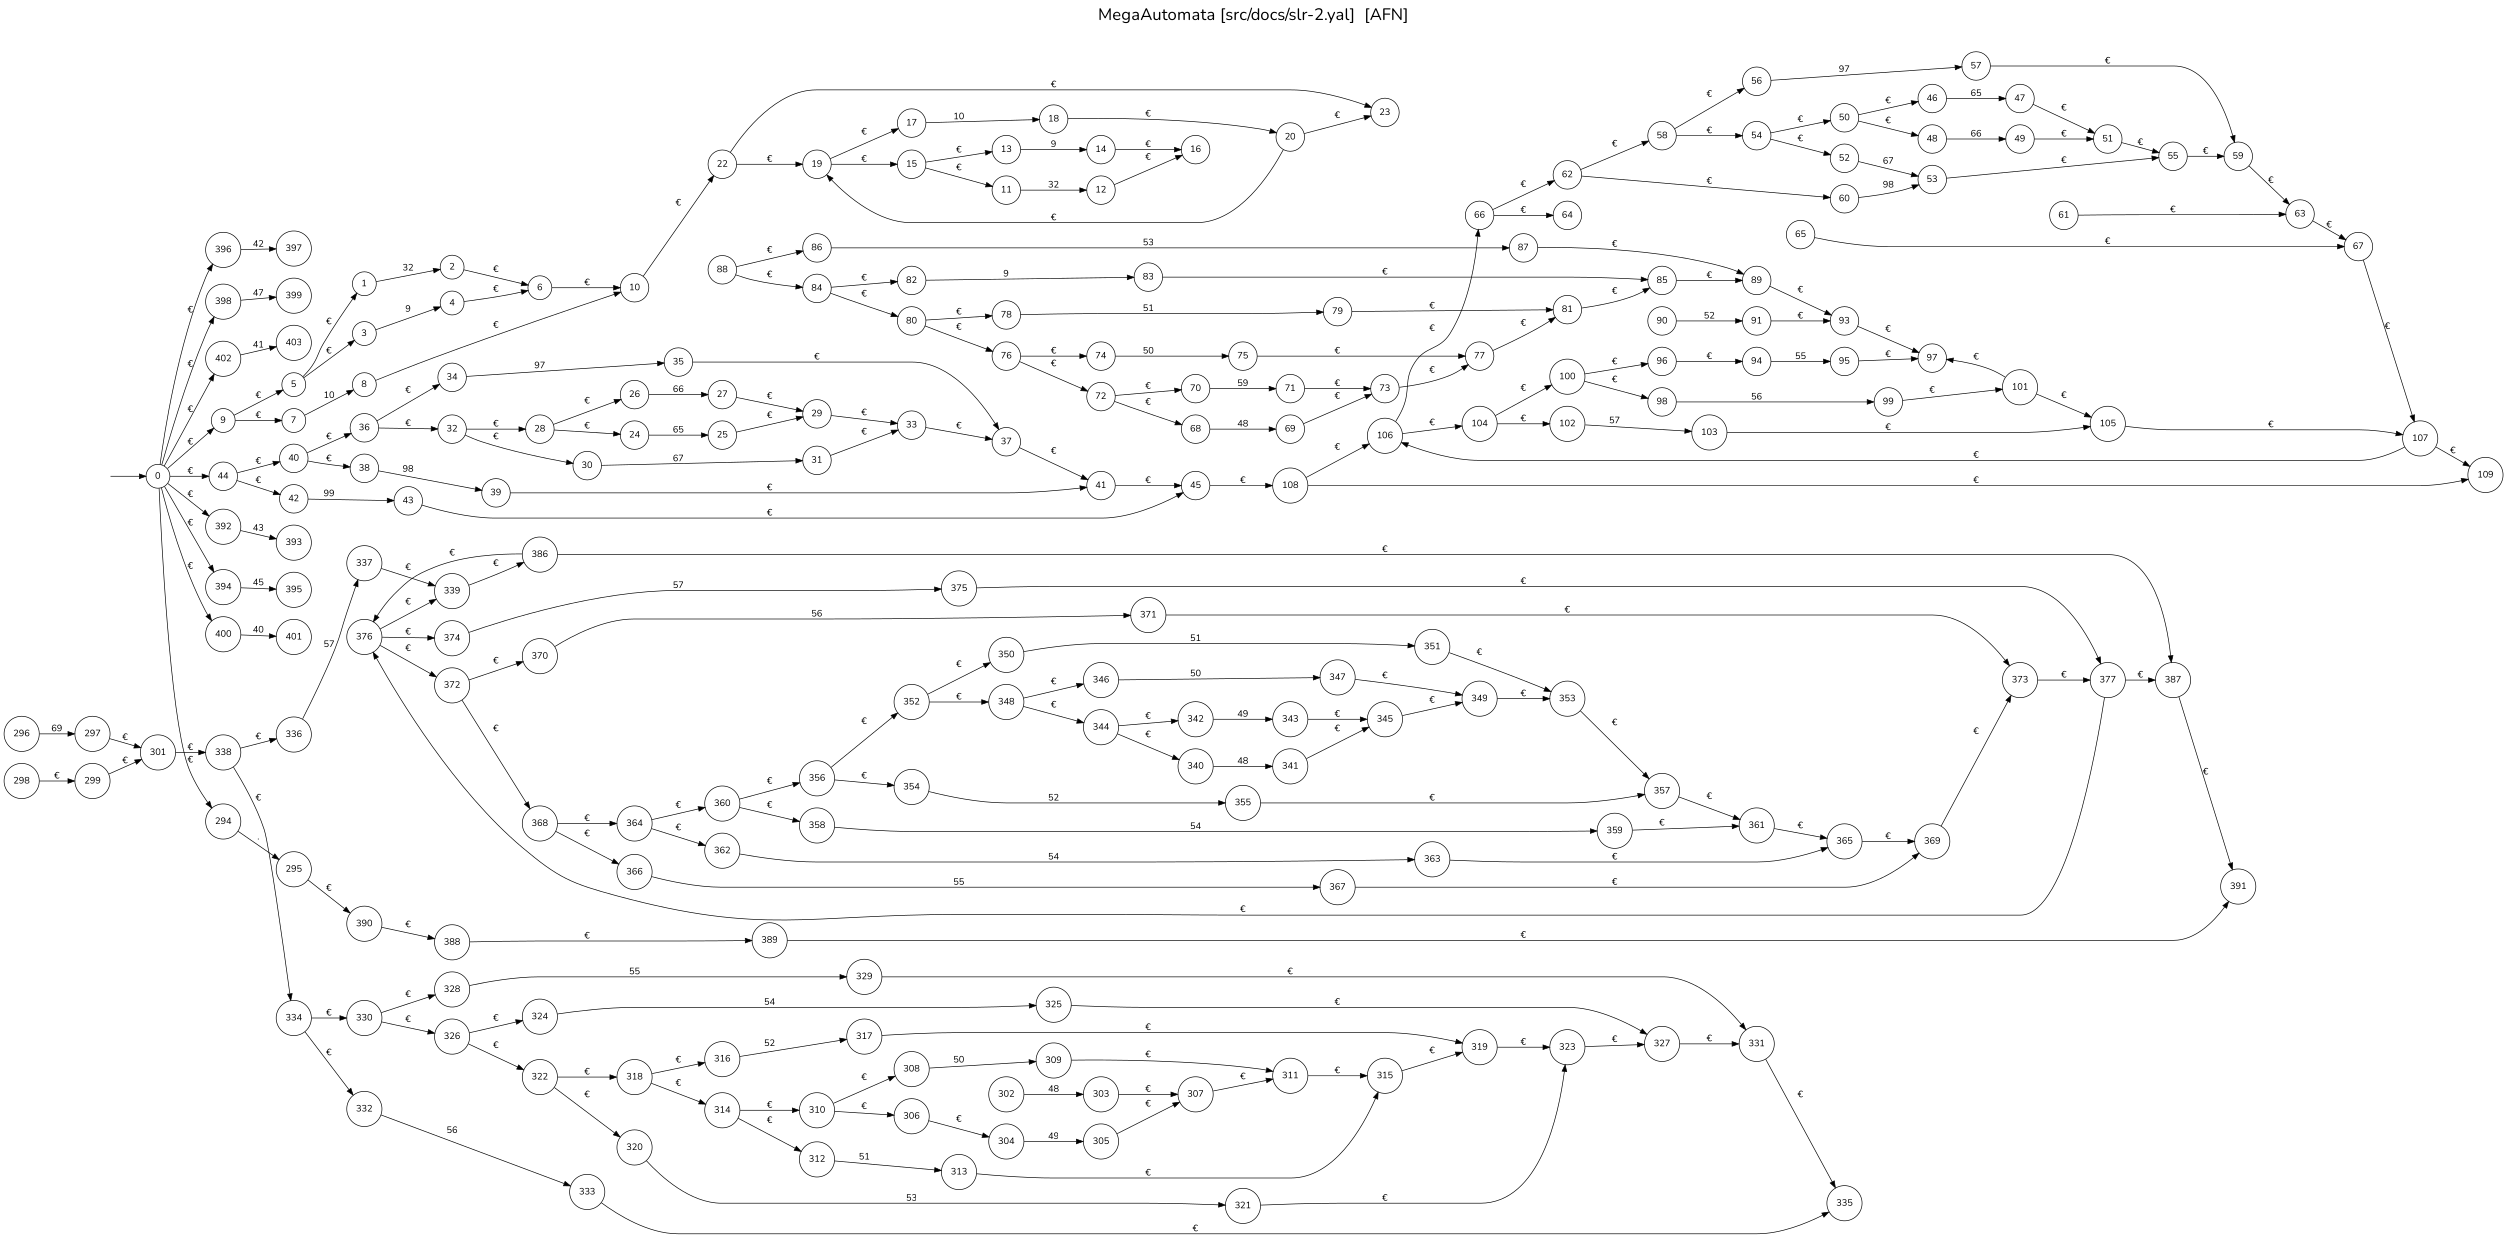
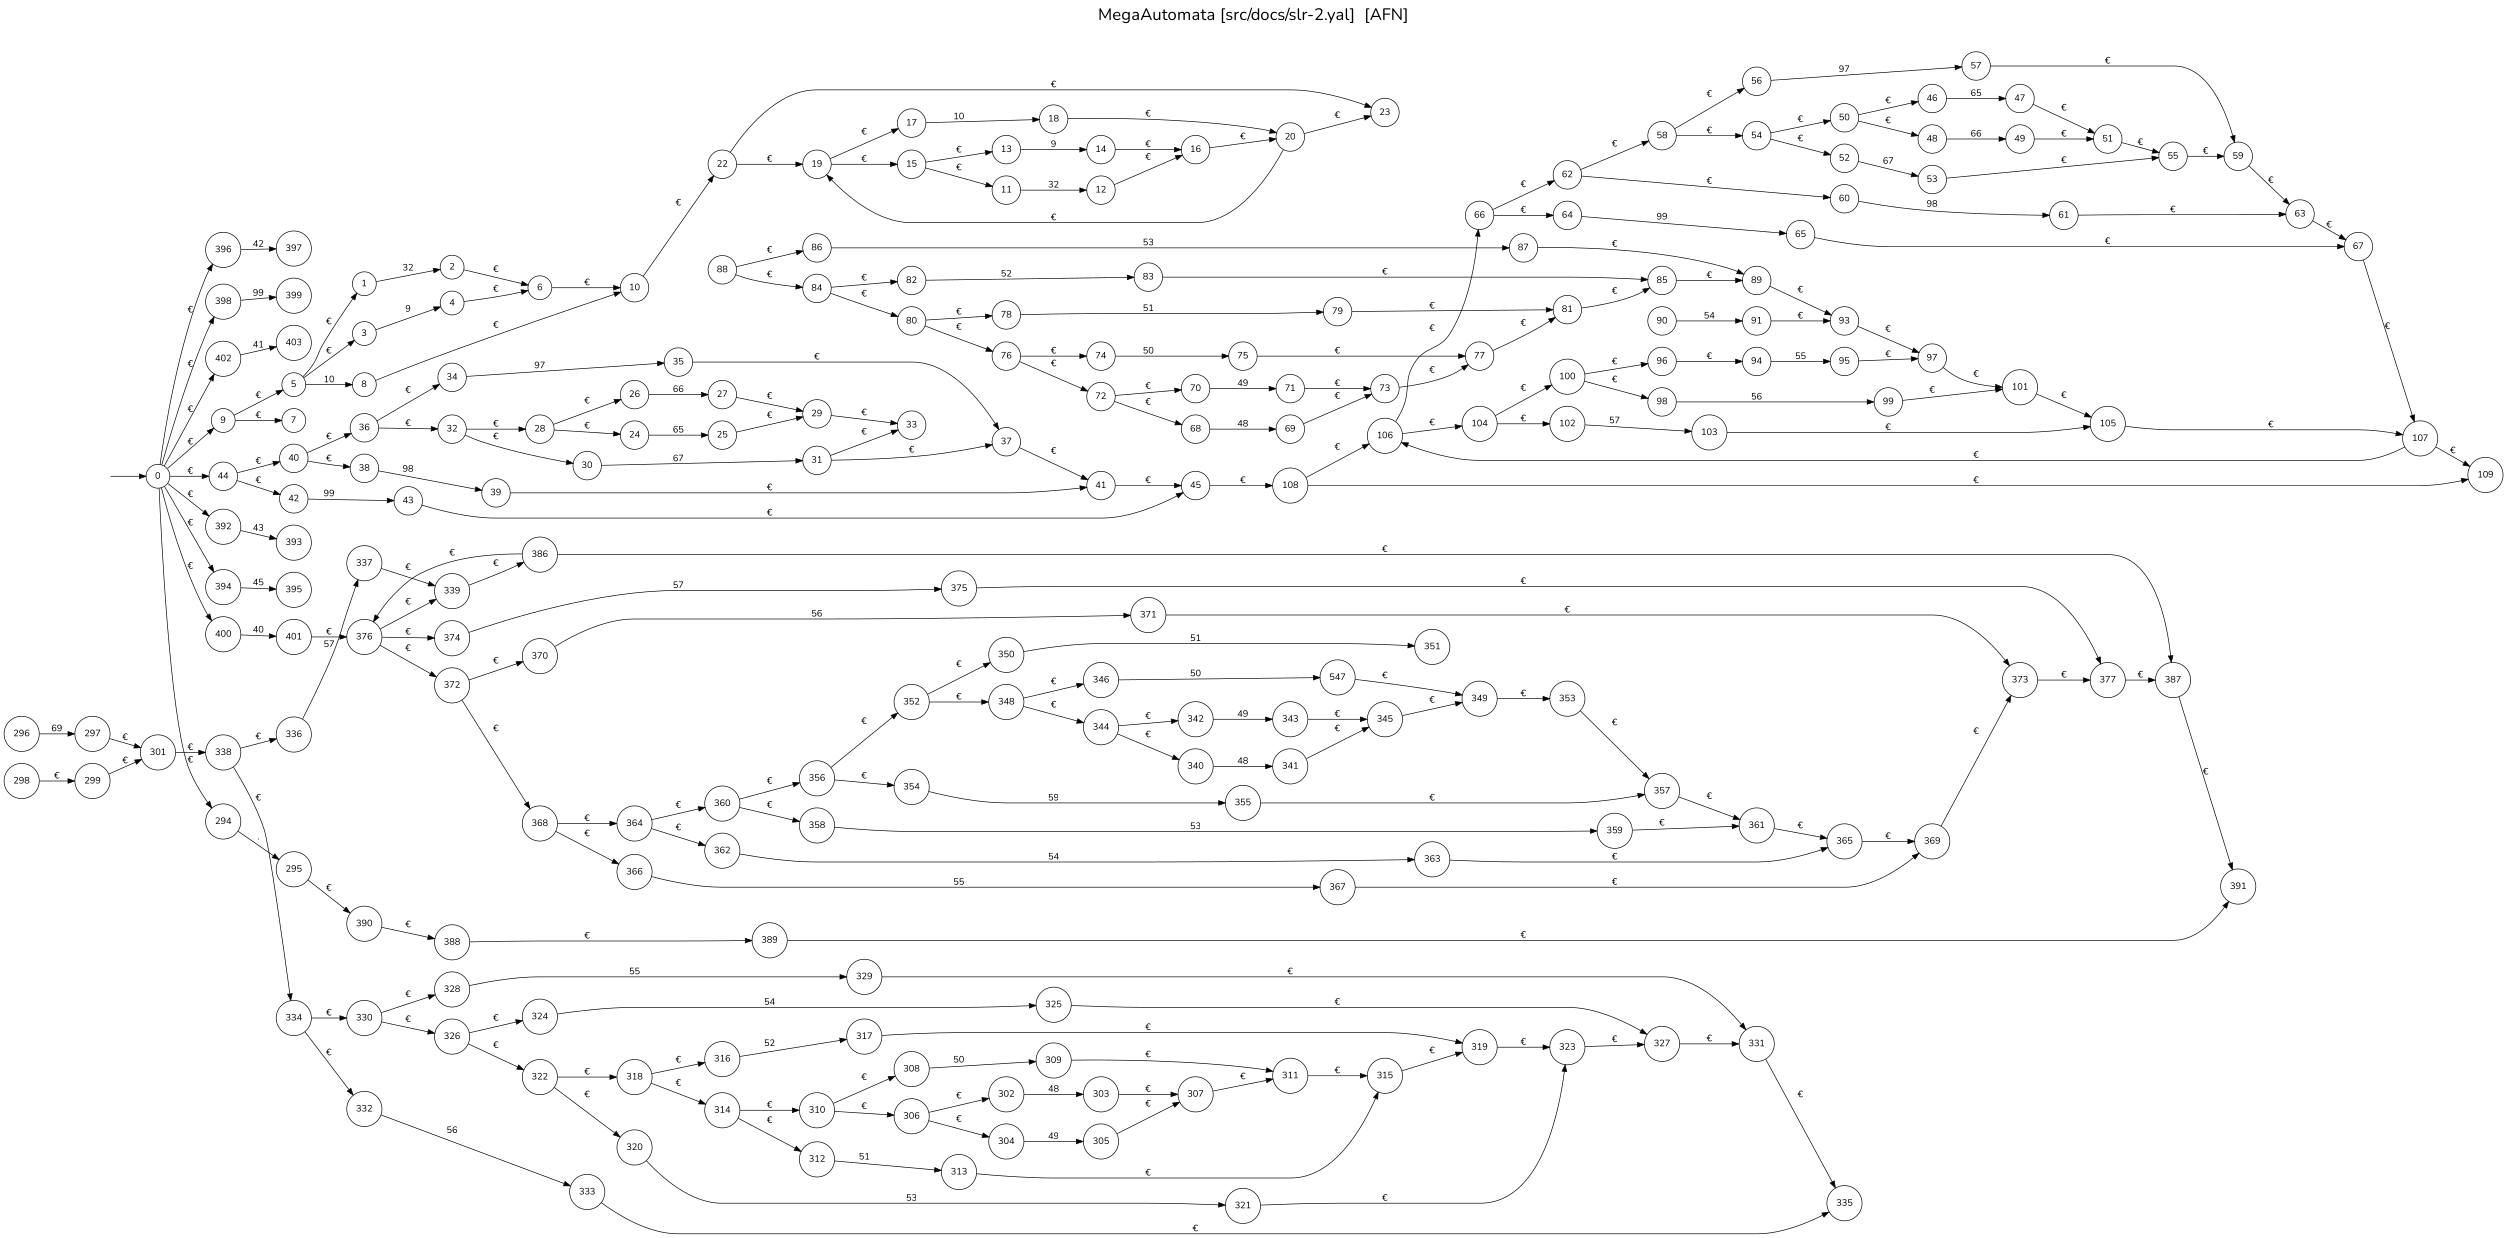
edge "16" -> "20": added, label "€"
edge "60" -> "53": now "60" -> "61"
edge "64" -> "65": added, label "99"
edge "82" -> "83": label "9" -> "52"
edge "398" -> "399": label "47" -> "99"
edge "90" -> "91": label "52" -> "54"
edge "101" -> "97": reversed
edge "70" -> "71": label "59" -> "49"
edge "7" -> "8": now "5" -> "8"
edge "33" -> "37": now "31" -> "37"
edge "351" -> "353": removed, label "€"
node "347": label "347" -> "547"
edge "354" -> "355": label "52" -> "59"
edge "358" -> "359": label "54" -> "53"
edge "377" -> "376": now "401" -> "376"
edge "306" -> "302": added, label "€"
